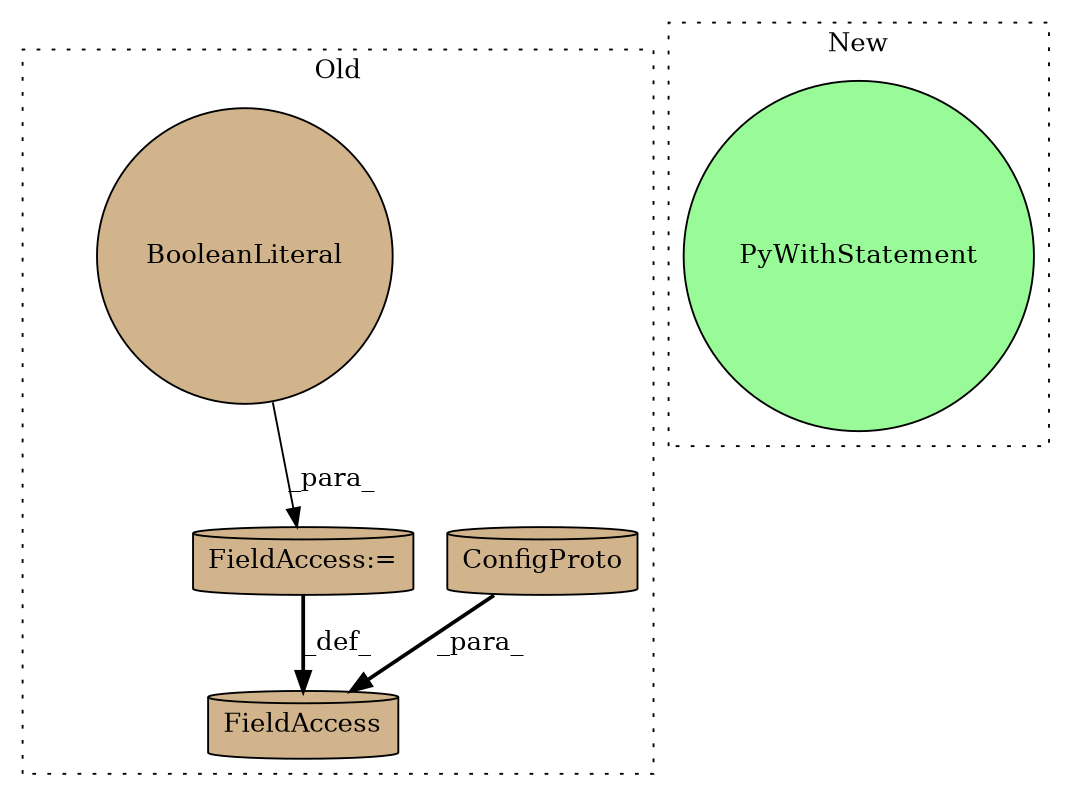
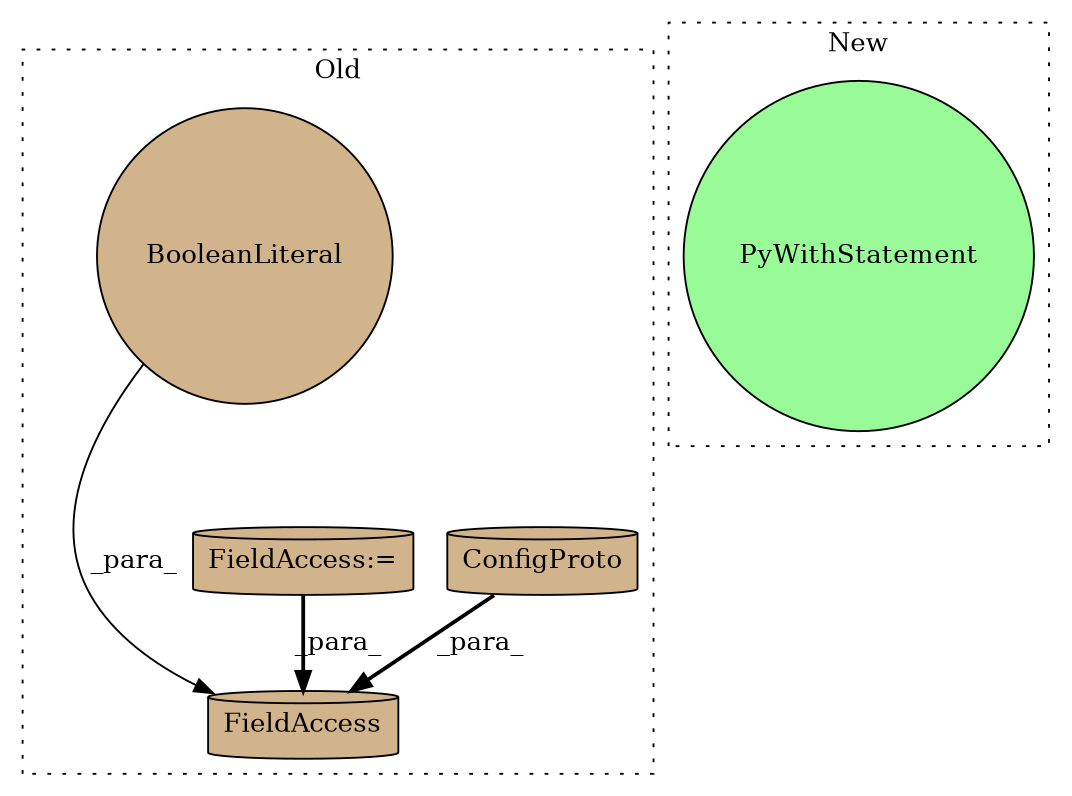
edge "BooleanLiteral" -> "FieldAccess:=": now "BooleanLiteral" -> "FieldAccess"
edge "FieldAccess:=" -> "FieldAccess": label "_def_" -> "_para_"
